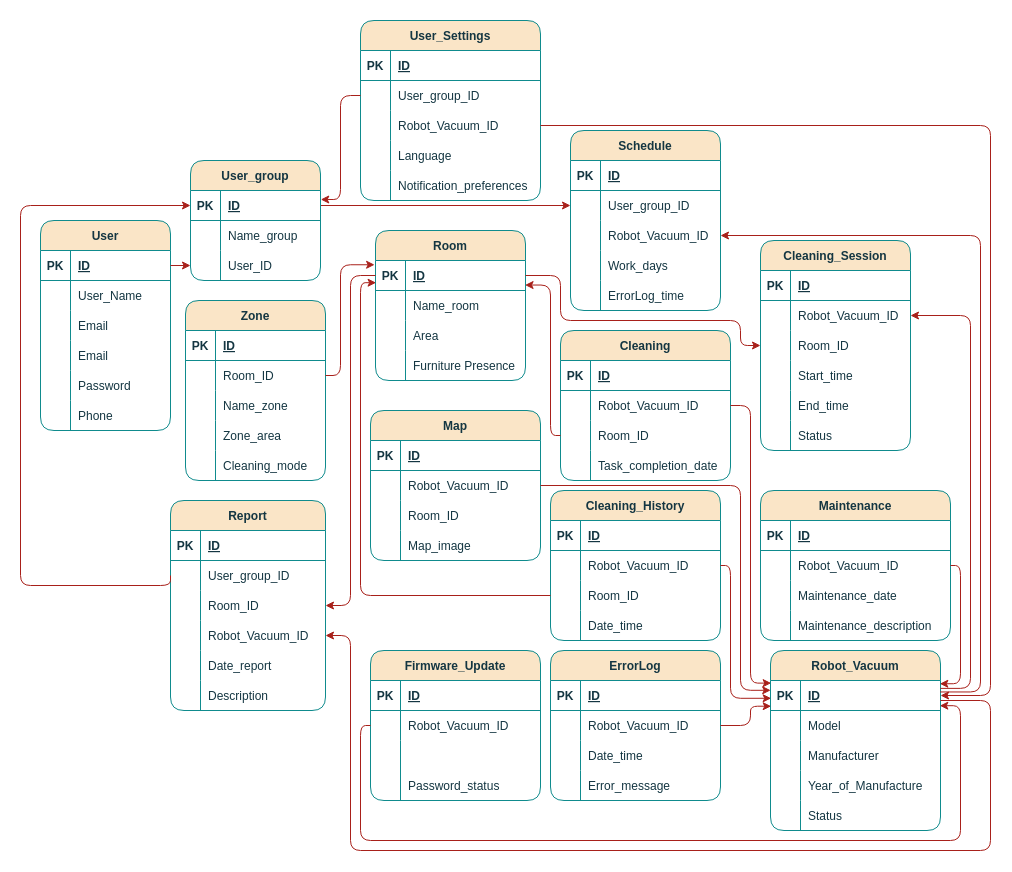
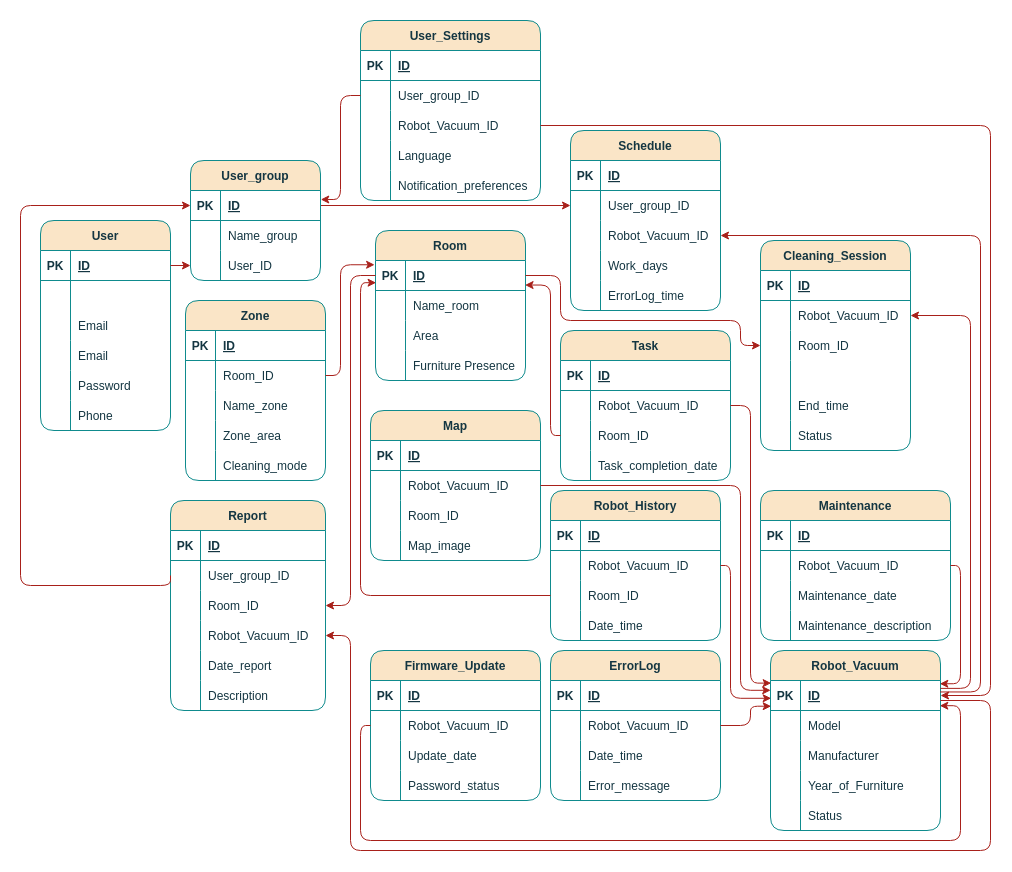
node "User_Name": removed
node "Cleaning": label "Cleaning" -> "Task"
node "Start_time": removed
node "Cleaning_History": label "Cleaning_History" -> "Robot_History"
node "Update_date": added
node "Year_of_Manufacture": label "Year_of_Manufacture" -> "Year_of_Furniture"
